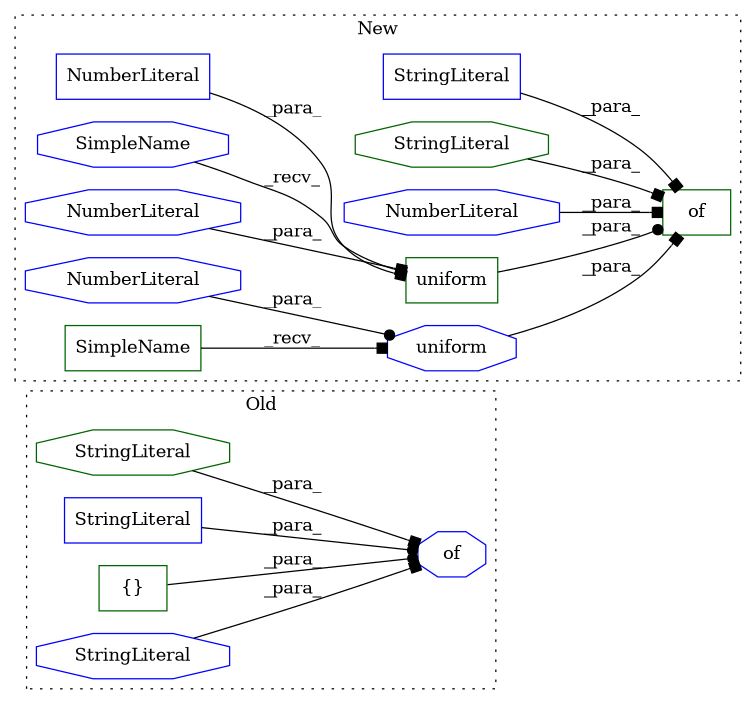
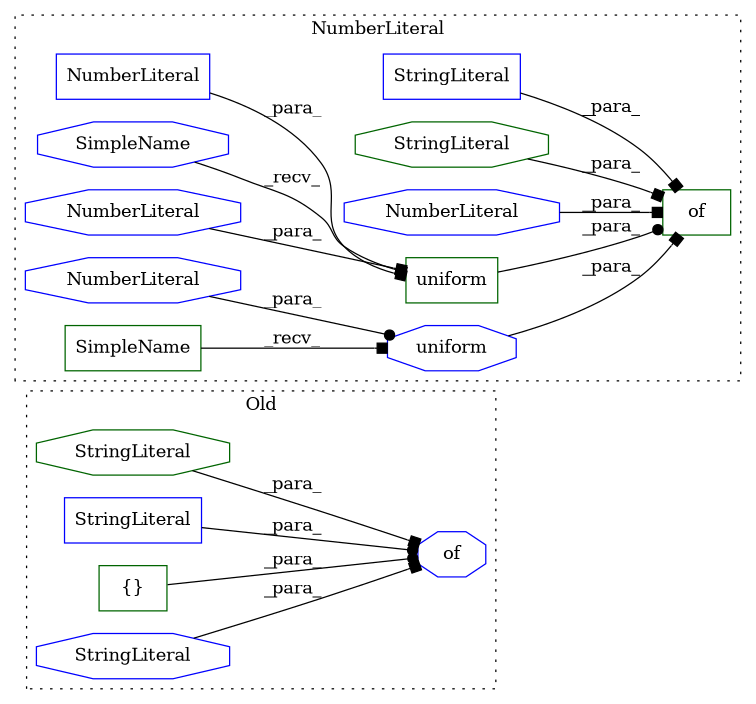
cluster "New": label "New" -> "NumberLiteral"
